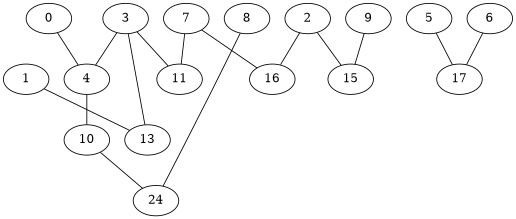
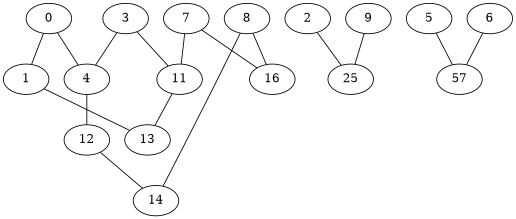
edge "0" -- "1": added
edge "2" -- "16": now "8" -- "16"
edge "3" -- "13": now "11" -- "13"
node "15": label "15" -> "25"
node "17": label "17" -> "57"
node "10": label "10" -> "12"
node "24": label "24" -> "14"
